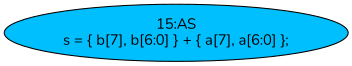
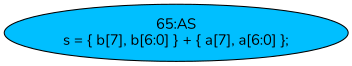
node "15:AS s = { b[7], b[6:0] } + { a[7], a[6:0] };": label "15:AS s = { b[7], b[6:0] } + { a[7], a[6:0] };" -> "65:AS s = { b[7], b[6:0] } + { a[7], a[6:0] };"
